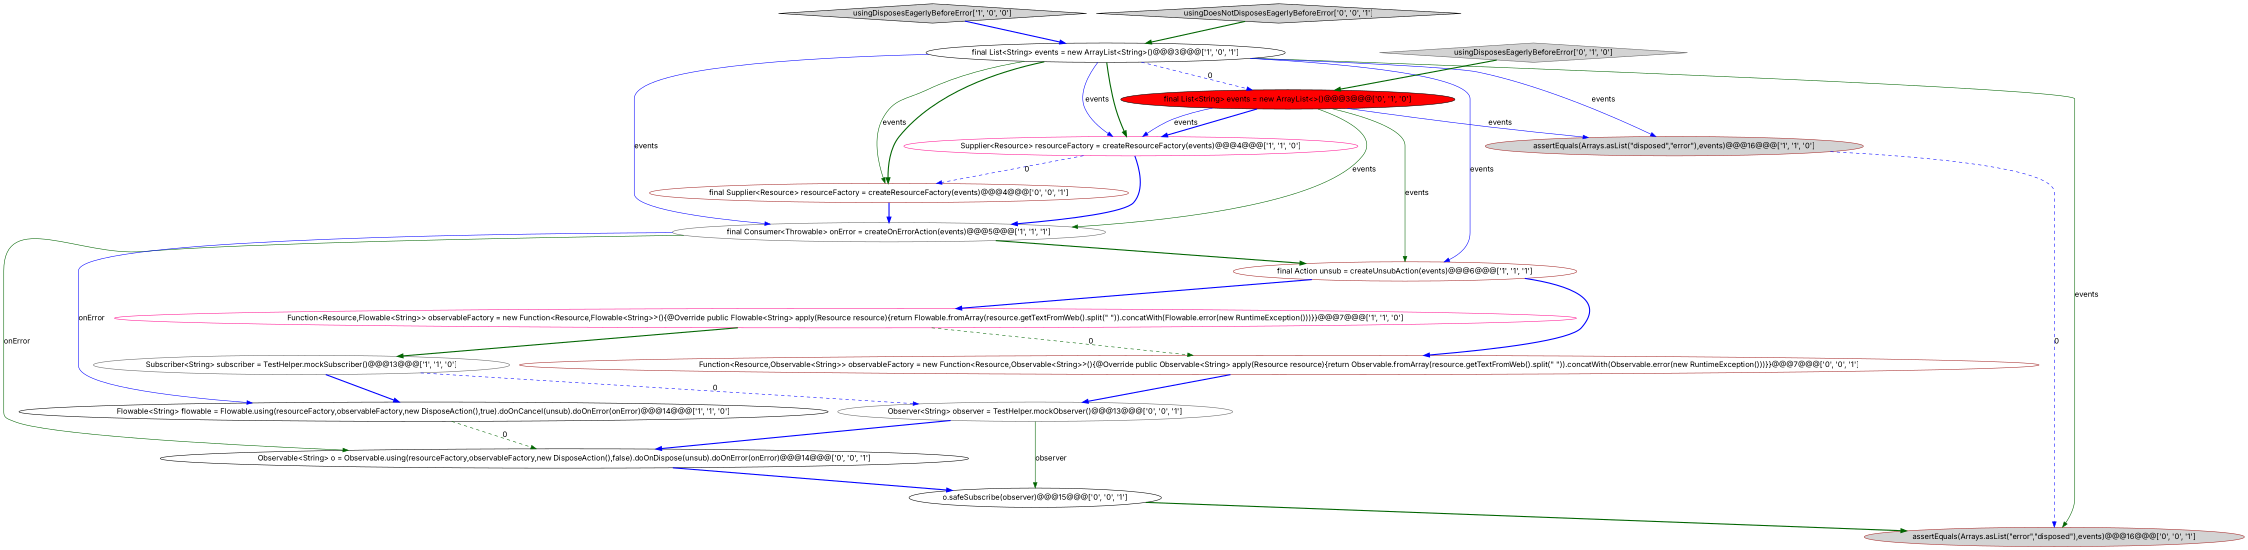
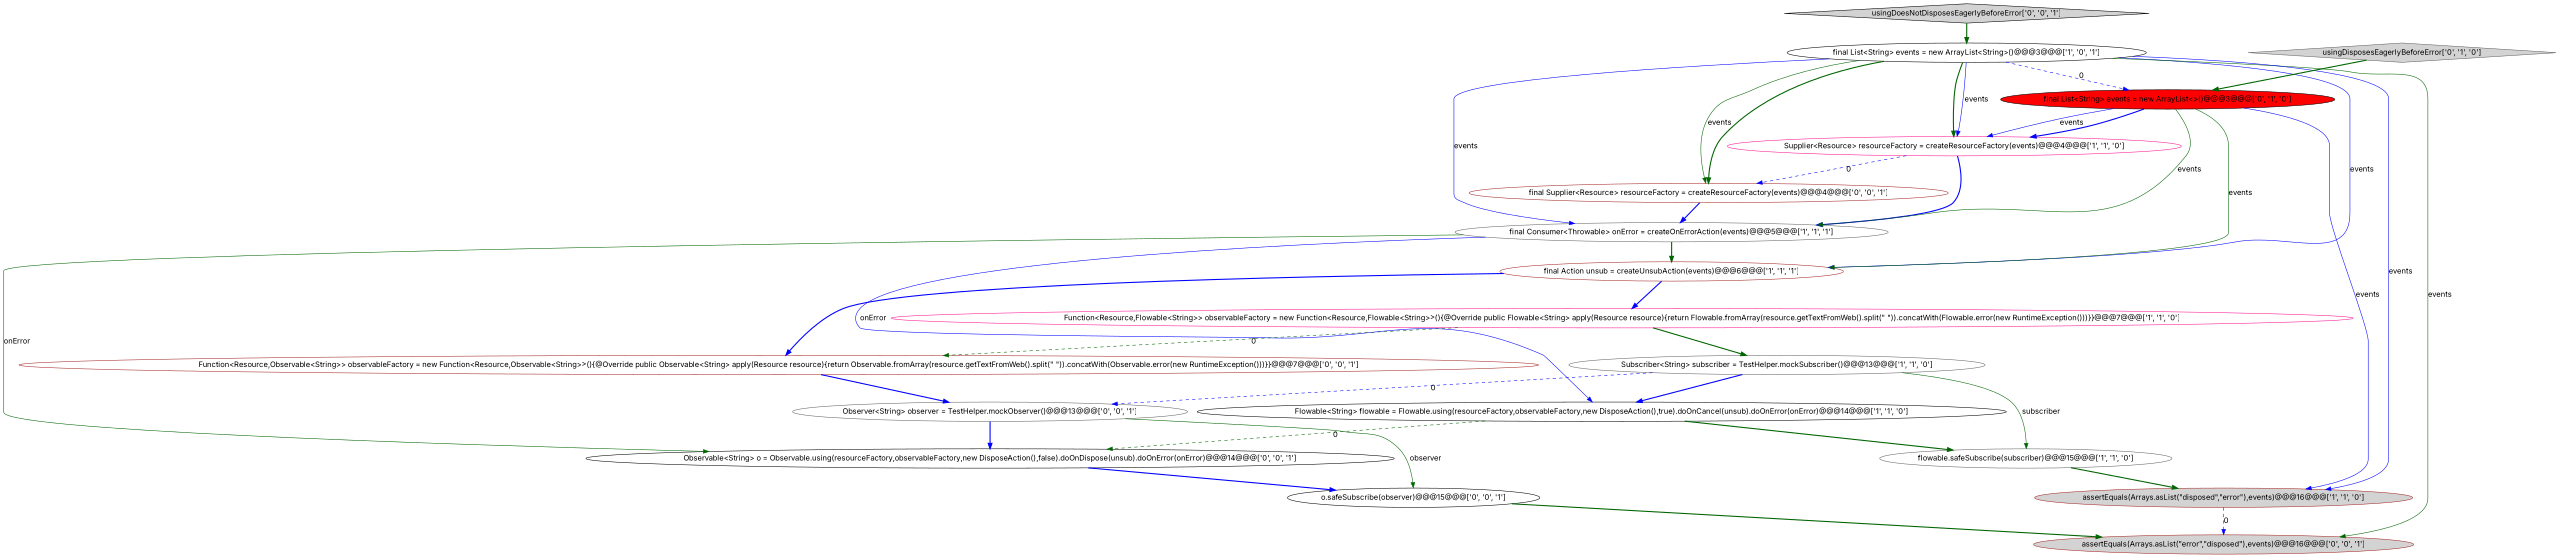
node "usingDisposesEagerlyBeforeError['1', '0', '0']": removed
node "flowable.safeSubscribe(subscriber)@@@15@@@['1', '1', '0']": added
